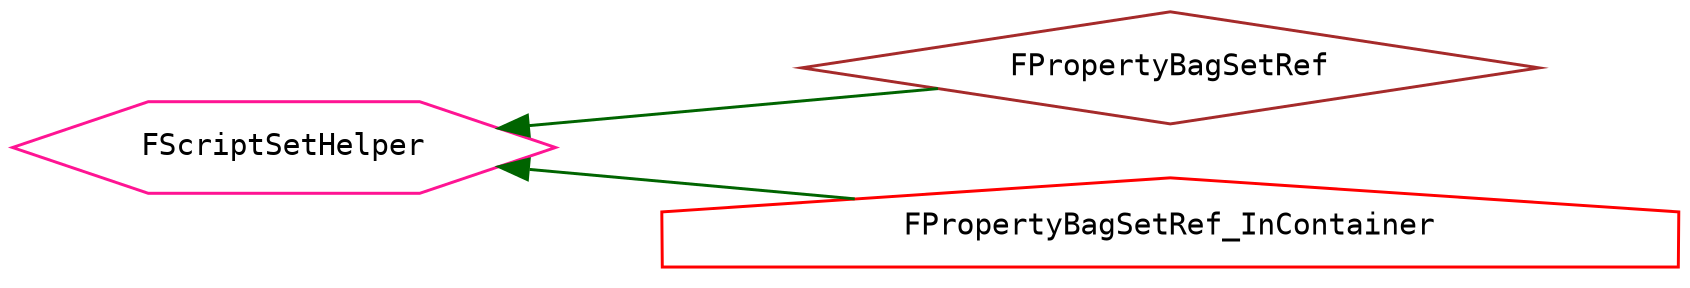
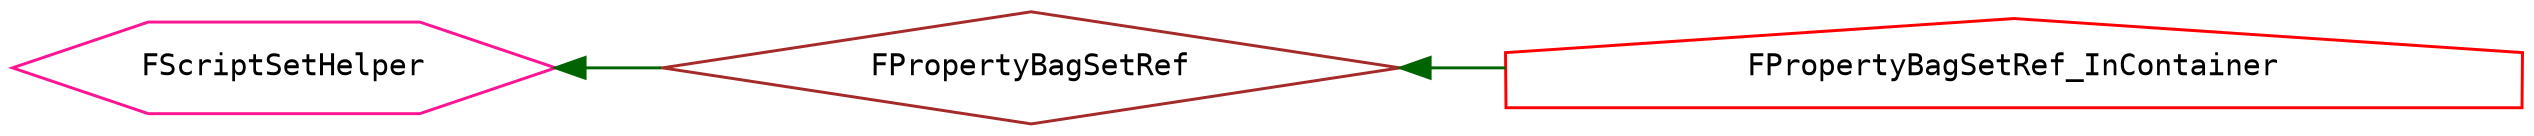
edge "FPropertyBagSetRef_InContainer" -> "FScriptSetHelper": now "FPropertyBagSetRef_InContainer" -> "FPropertyBagSetRef"
